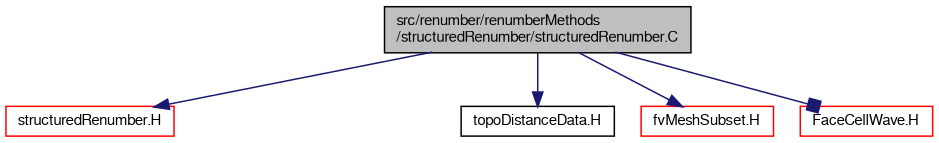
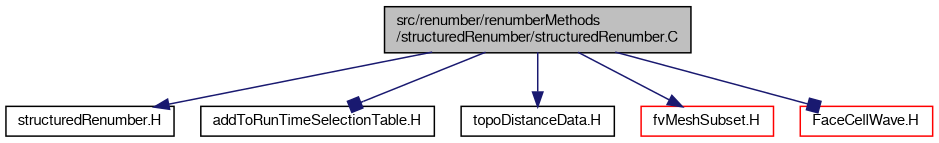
node "structuredRenumber.H": color red -> black
node "addToRunTimeSelectionTable.H": added
